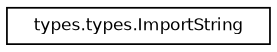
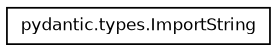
node "types.types.ImportString": label "types.types.ImportString" -> "pydantic.types.ImportString"
